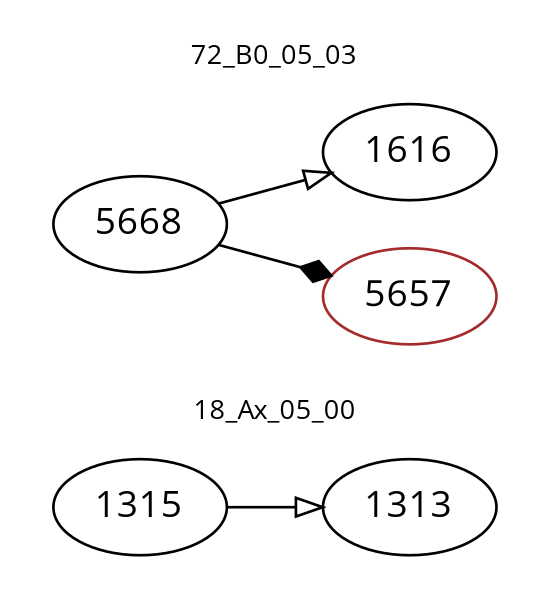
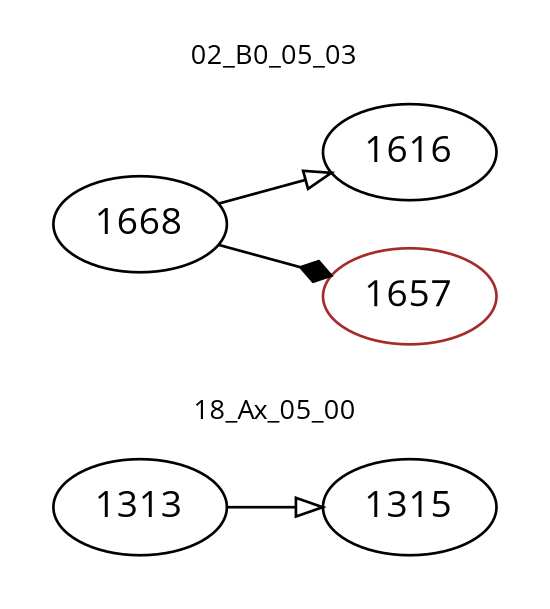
cluster "72_B0_05_03": label "72_B0_05_03" -> "02_B0_05_03"
node "5668": label "5668" -> "1668"
node "5657": label "5657" -> "1657"
edge "1315" -> "1313": reversed
